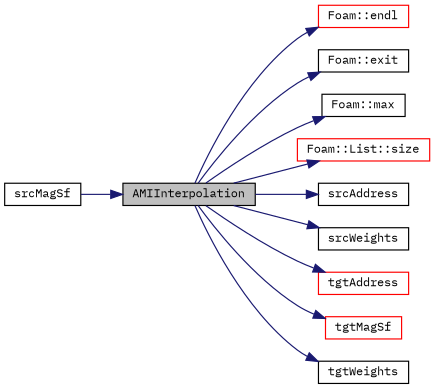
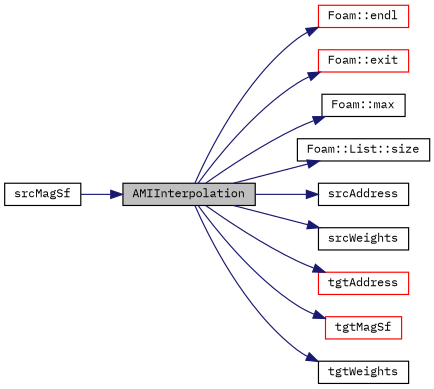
node "Foam::exit": color black -> red
node "Foam::List::size": color red -> black
